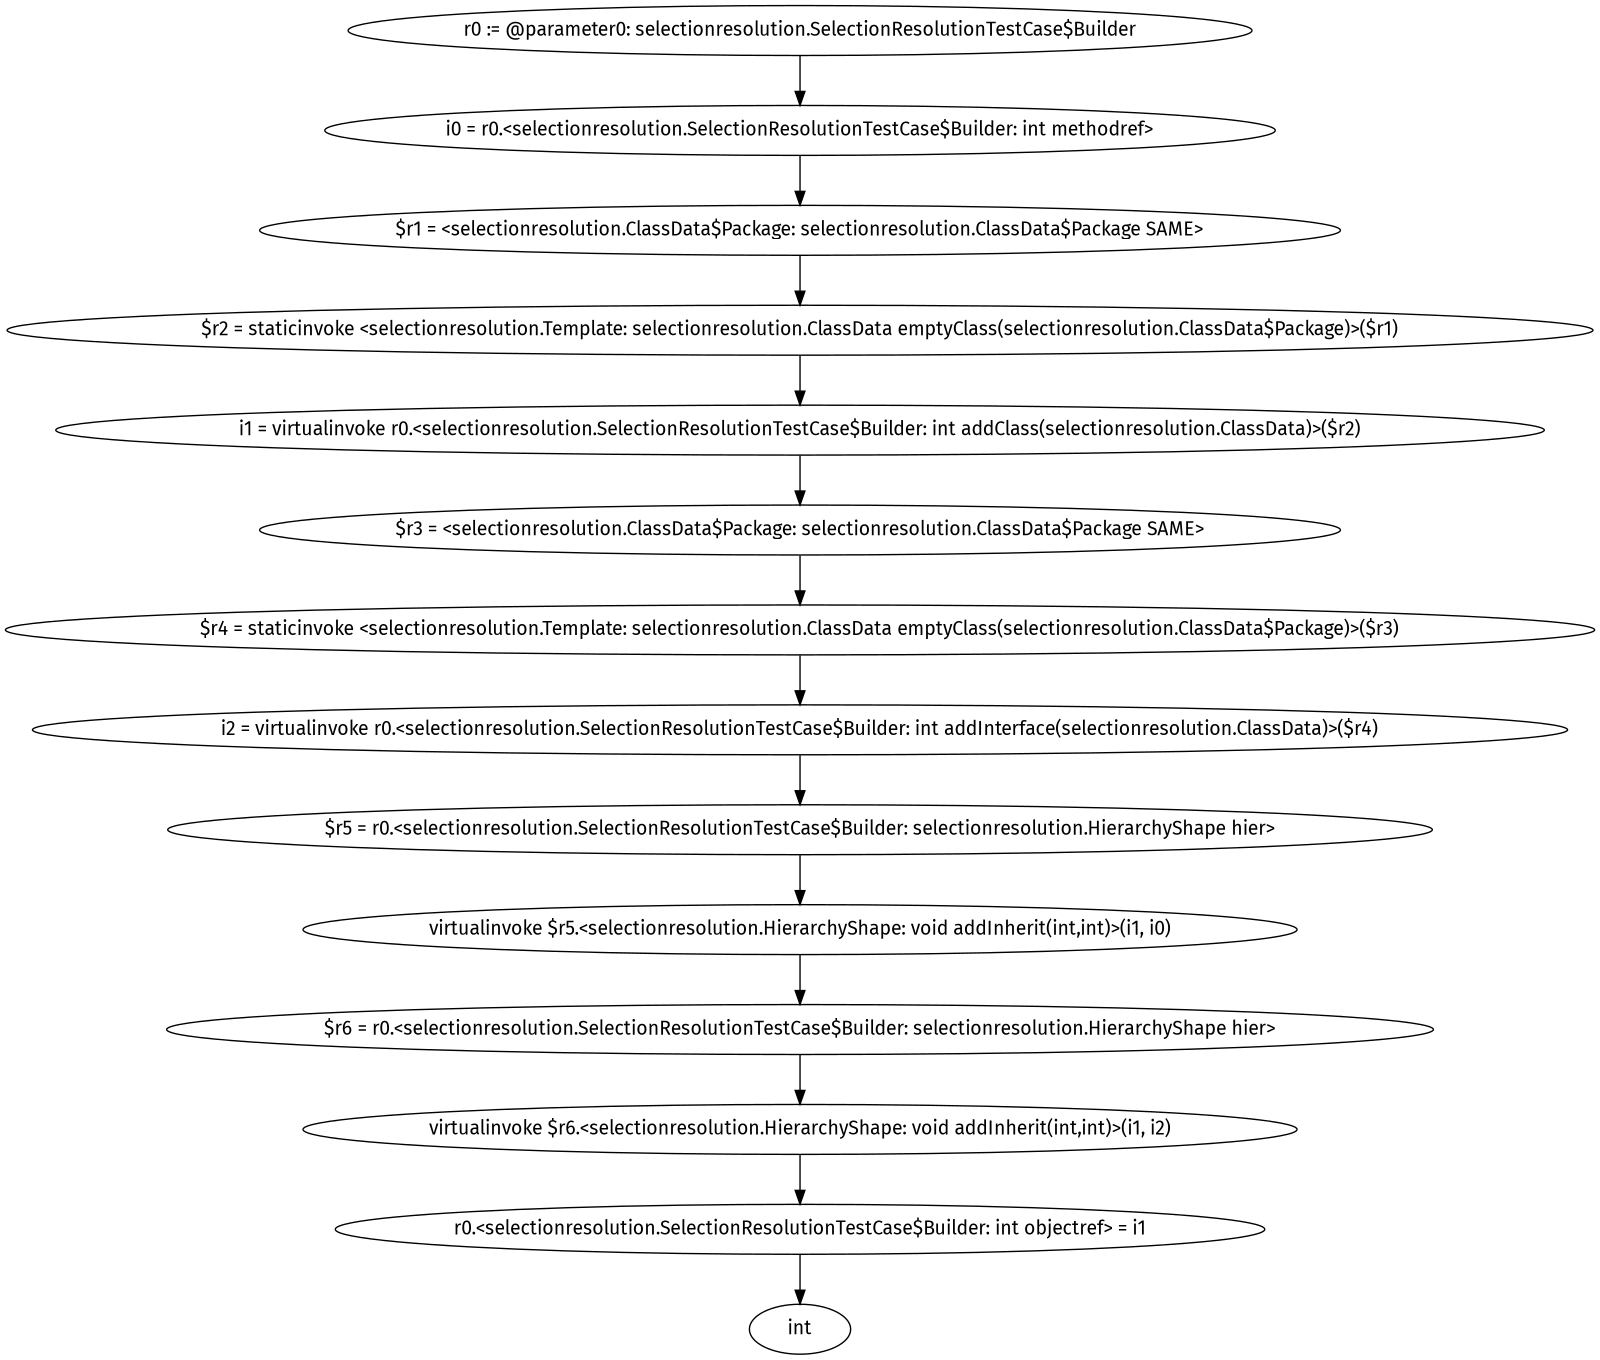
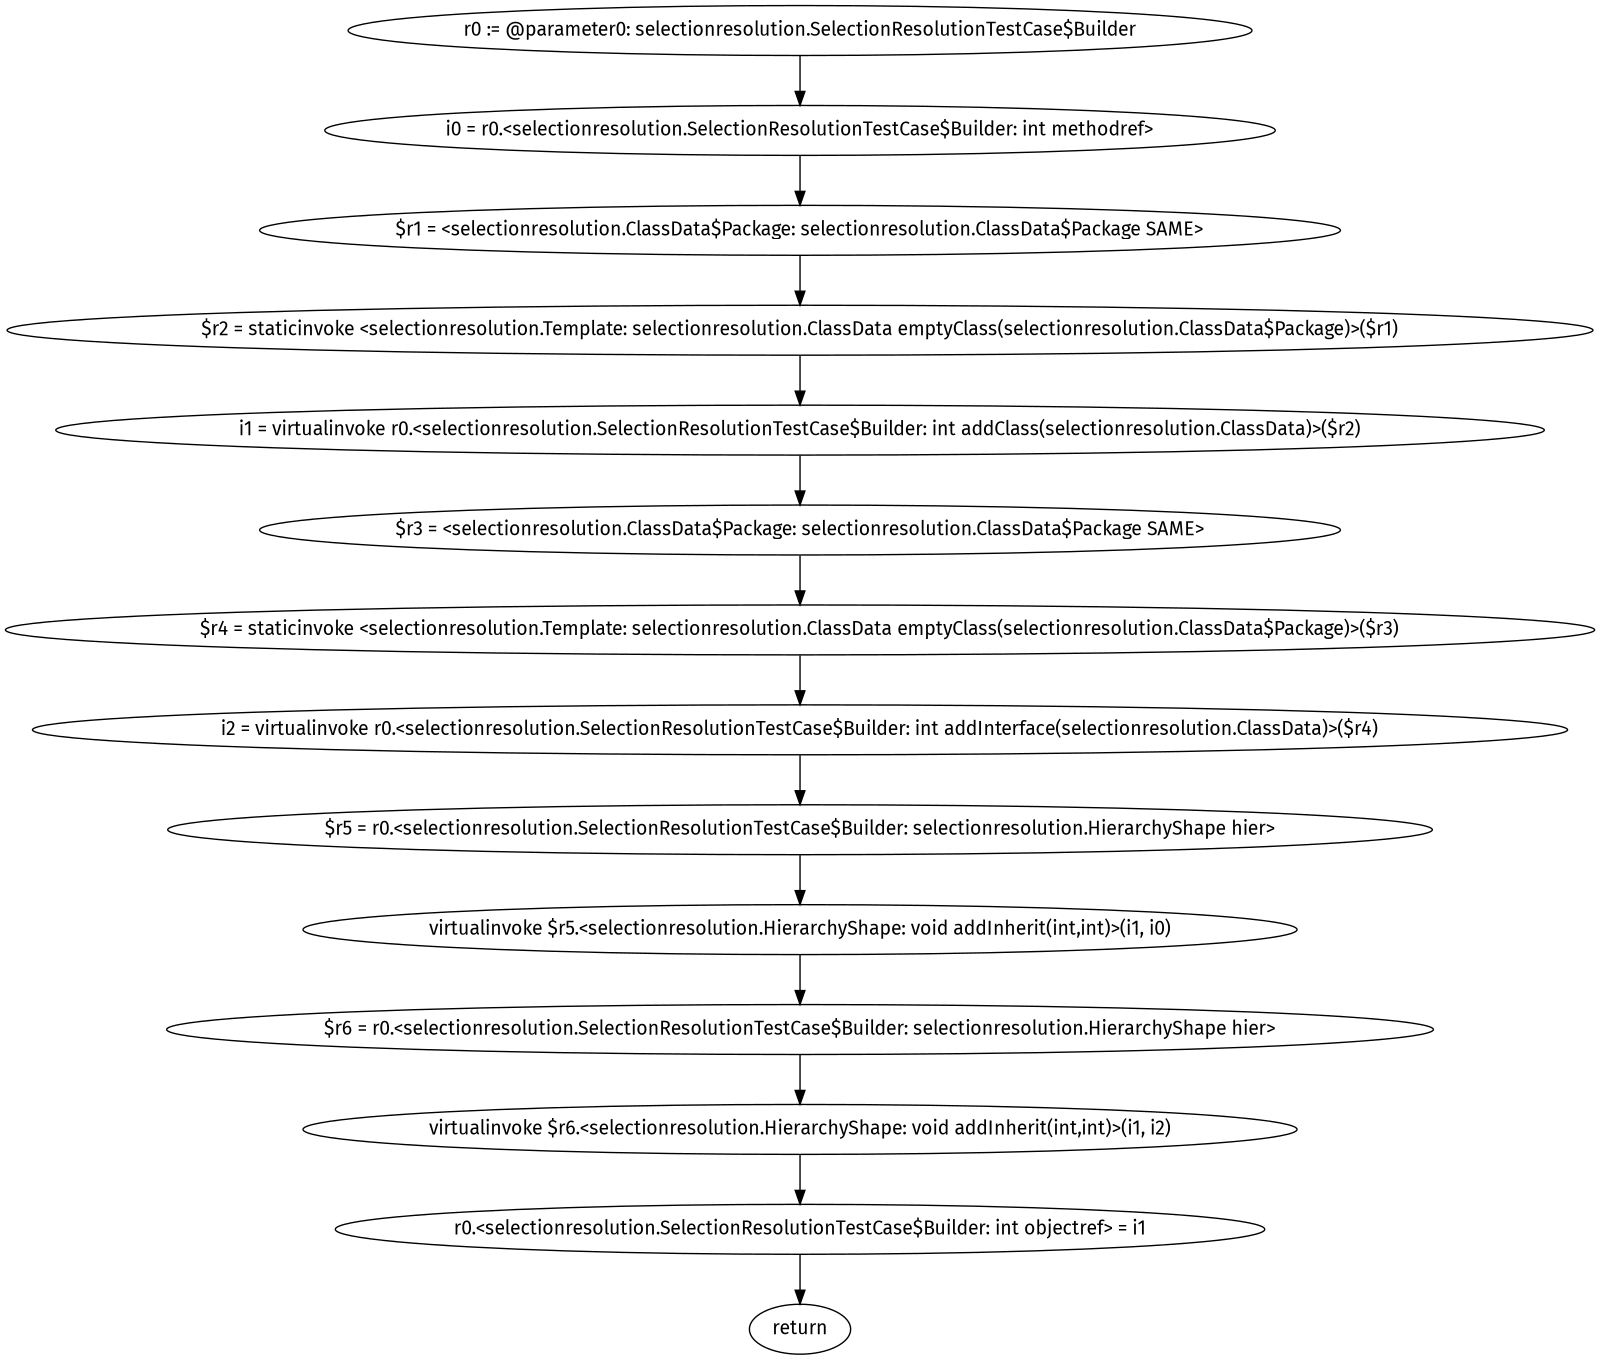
node "int": label "int" -> "return"
